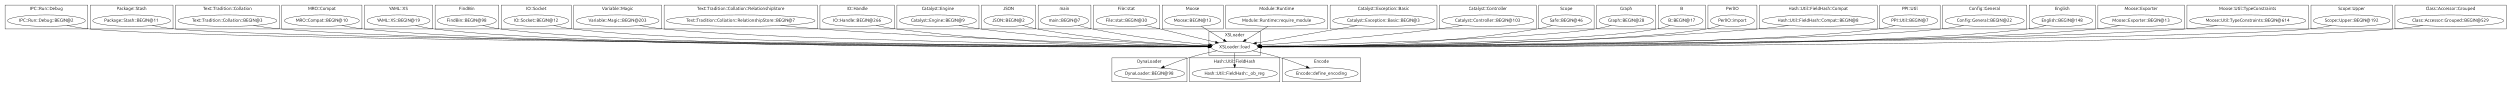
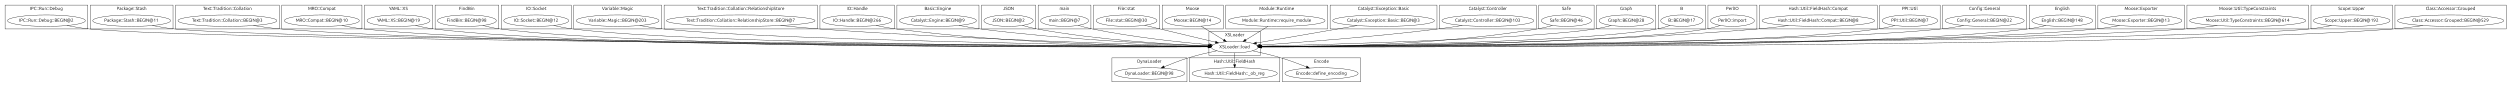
cluster "Catalyst::Engine": label "Catalyst::Engine" -> "Basic::Engine"
cluster "Scope": label "Scope" -> "Safe"
node "Moose::BEGIN@13": label "Moose::BEGIN@13" -> "Moose::BEGIN@14"
